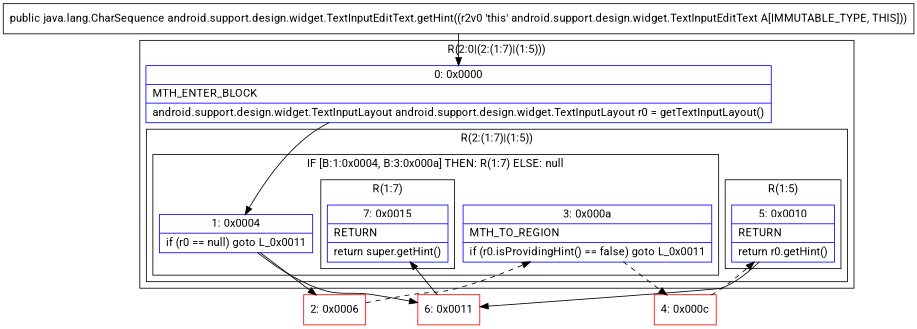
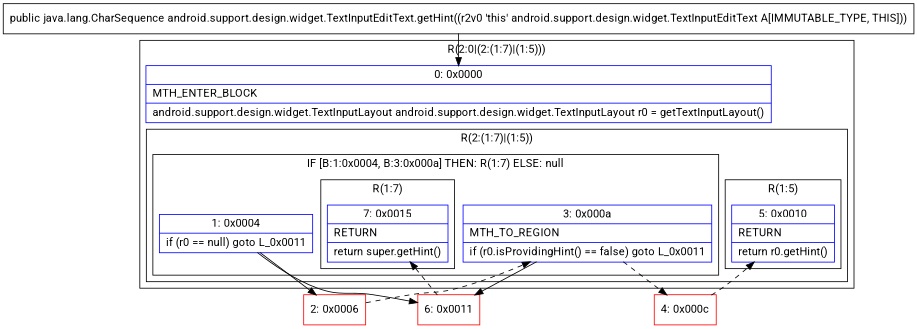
edge "0: 0x0000" -> "1: 0x0004": removed
edge "6: 0x0011" -> "7: 0x0015": style solid -> dashed
edge "5: 0x0010" -> "6: 0x0011": now "3: 0x000a" -> "6: 0x0011"
